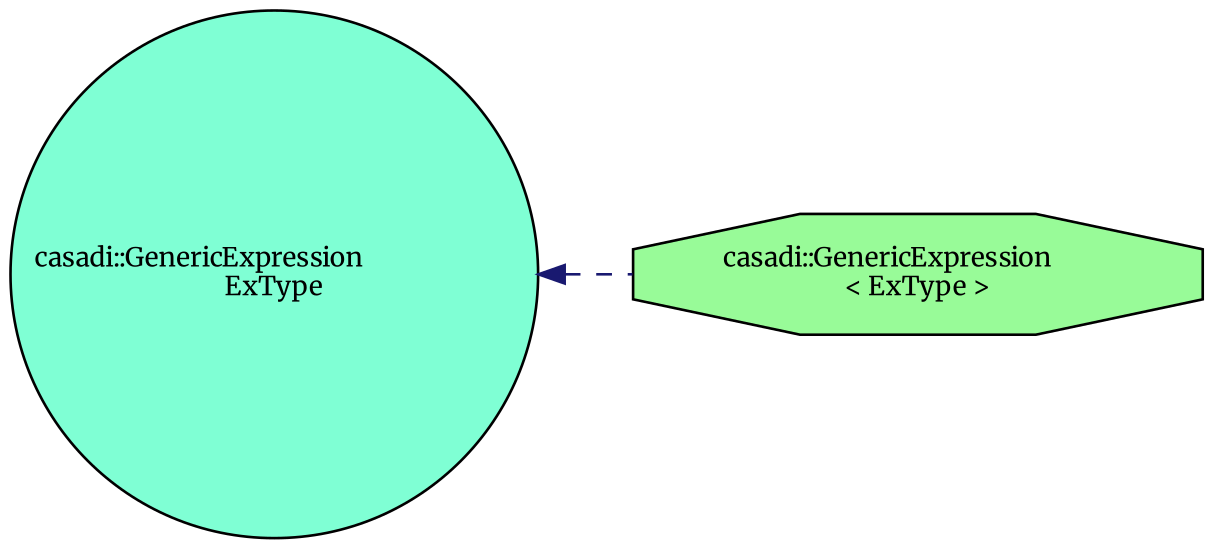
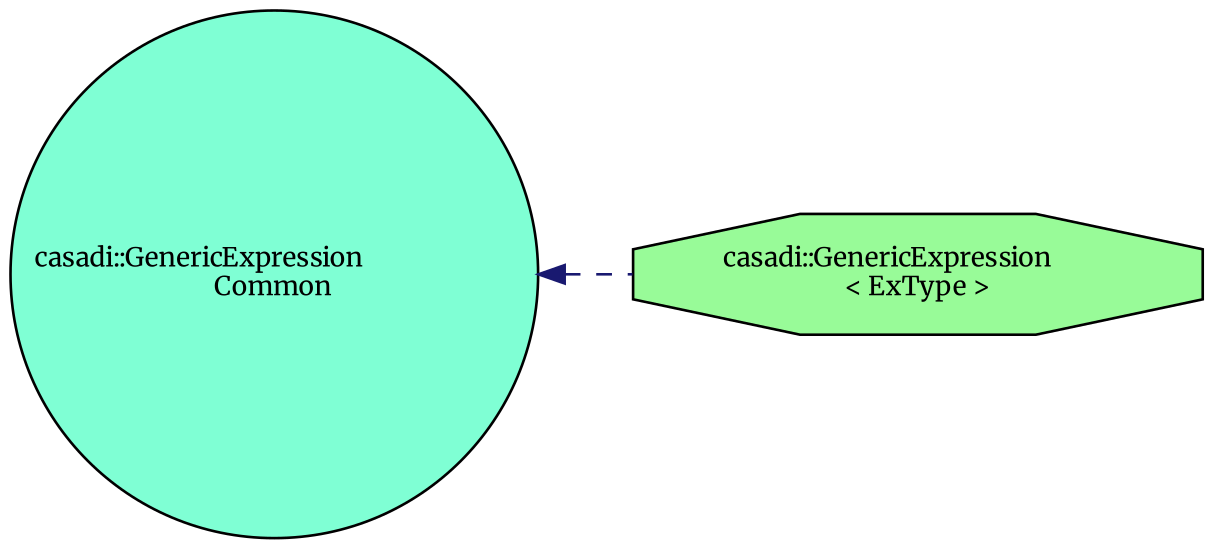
node "casadi::GenericExpression ExType": label "casadi::GenericExpression ExType" -> "casadi::GenericExpression Common"
